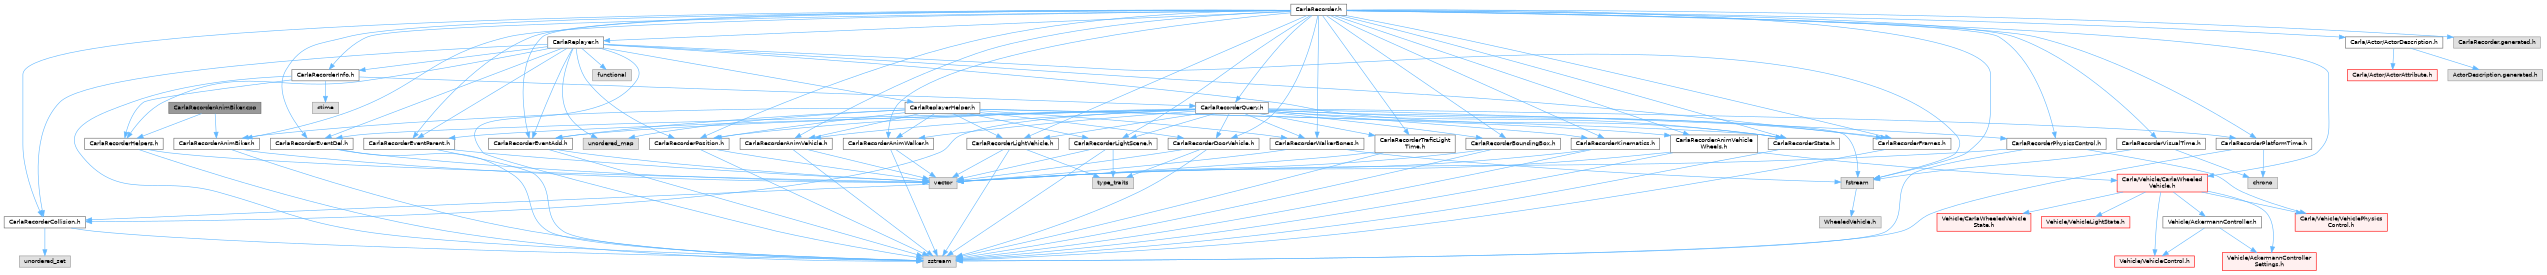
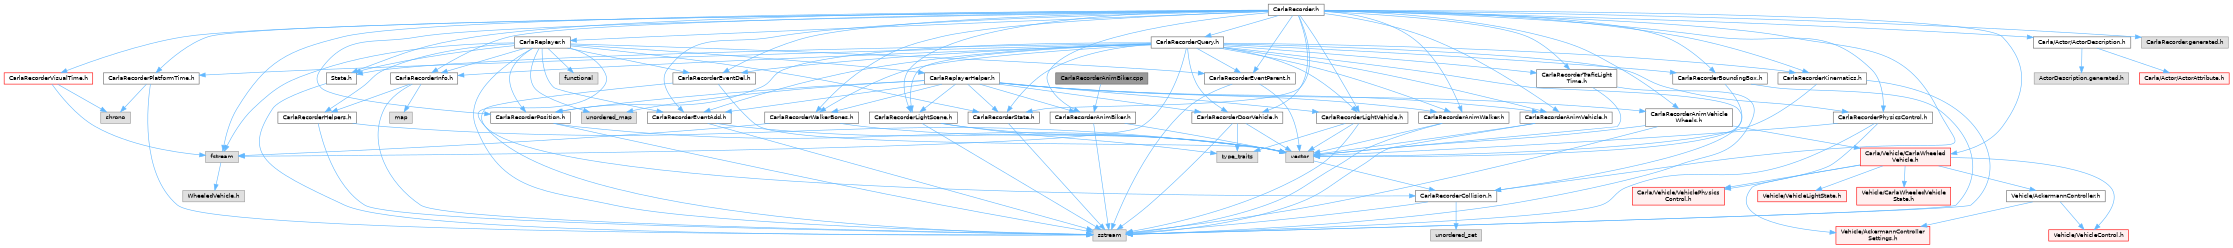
edge "CarlaRecorderInfo.h" -> "CarlaRecorderQuery.h": reversed
node "ctime": label "ctime" -> "map"
edge "CarlaRecorderAnimBiker.cpp" -> "CarlaRecorderHelpers.h": removed
node "CarlaRecorderFrames.h": label "CarlaRecorderFrames.h" -> "State.h"
node "CarlaRecorderVisualTime.h": color grey40 -> red
